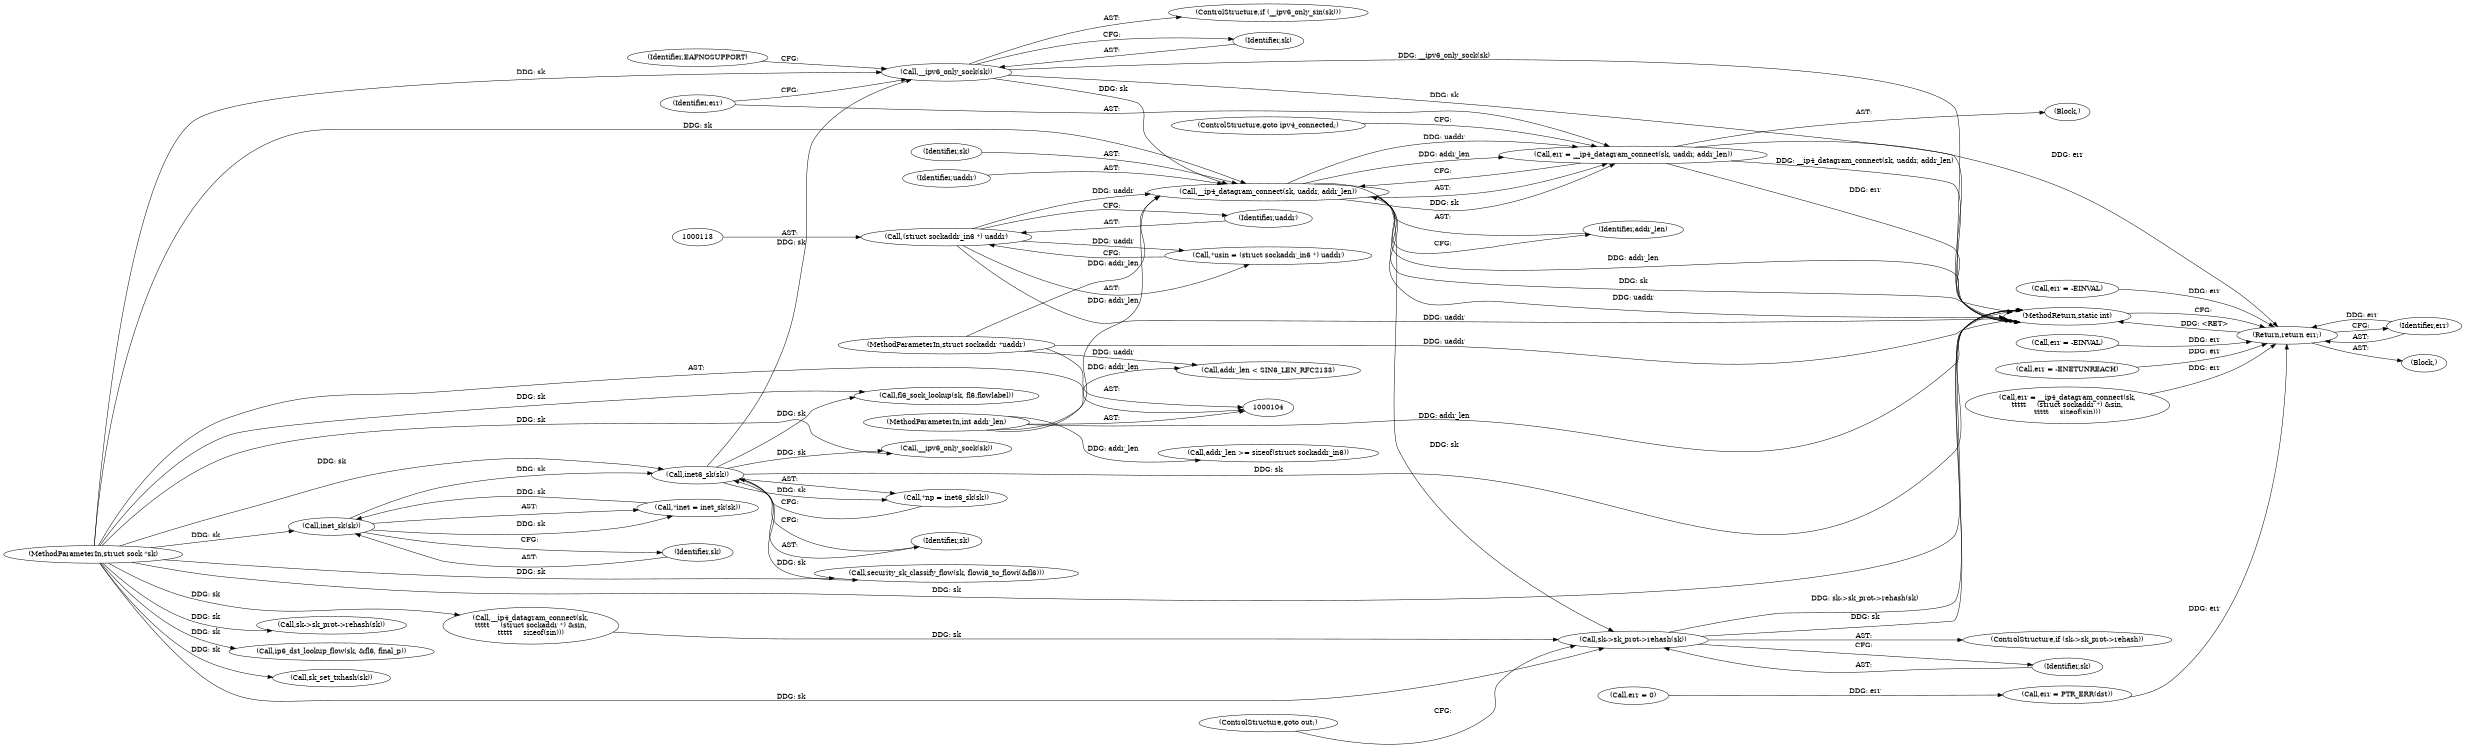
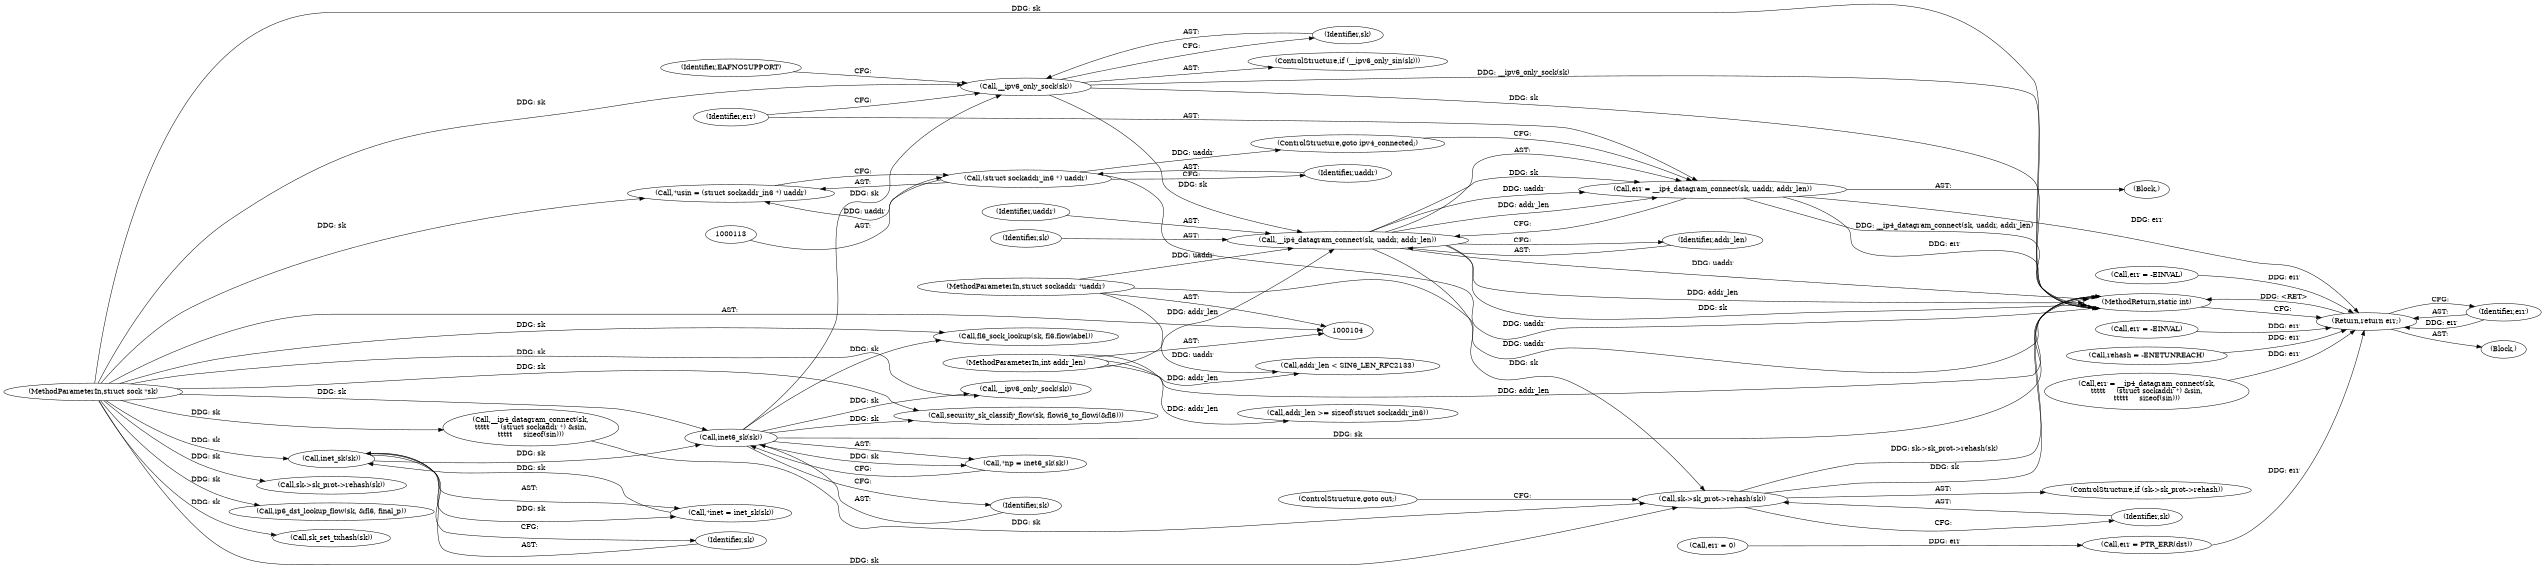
edge "(MethodParameterIn,struct sock *sk)" -> "(Call,__ip4_datagram_connect(sk, uaddr, addr_len))": now "(MethodParameterIn,struct sock *sk)" -> "(Call,*usin = (struct sockaddr_in6 *) uaddr)"
edge "(Call,(struct sockaddr_in6 *) uaddr)" -> "(Call,__ip4_datagram_connect(sk, uaddr, addr_len))": now "(Call,(struct sockaddr_in6 *) uaddr)" -> "(ControlStructure,goto ipv4_connected;)"
edge "(MethodParameterIn,struct sockaddr *uaddr)" -> "(Call,__ip4_datagram_connect(sk, uaddr, addr_len))": label "DDG: addr_len" -> "DDG: uaddr"
node "(Call,err = -ENETUNREACH)": label "(Call,err = -ENETUNREACH)" -> "(Call,rehash = -ENETUNREACH)"
